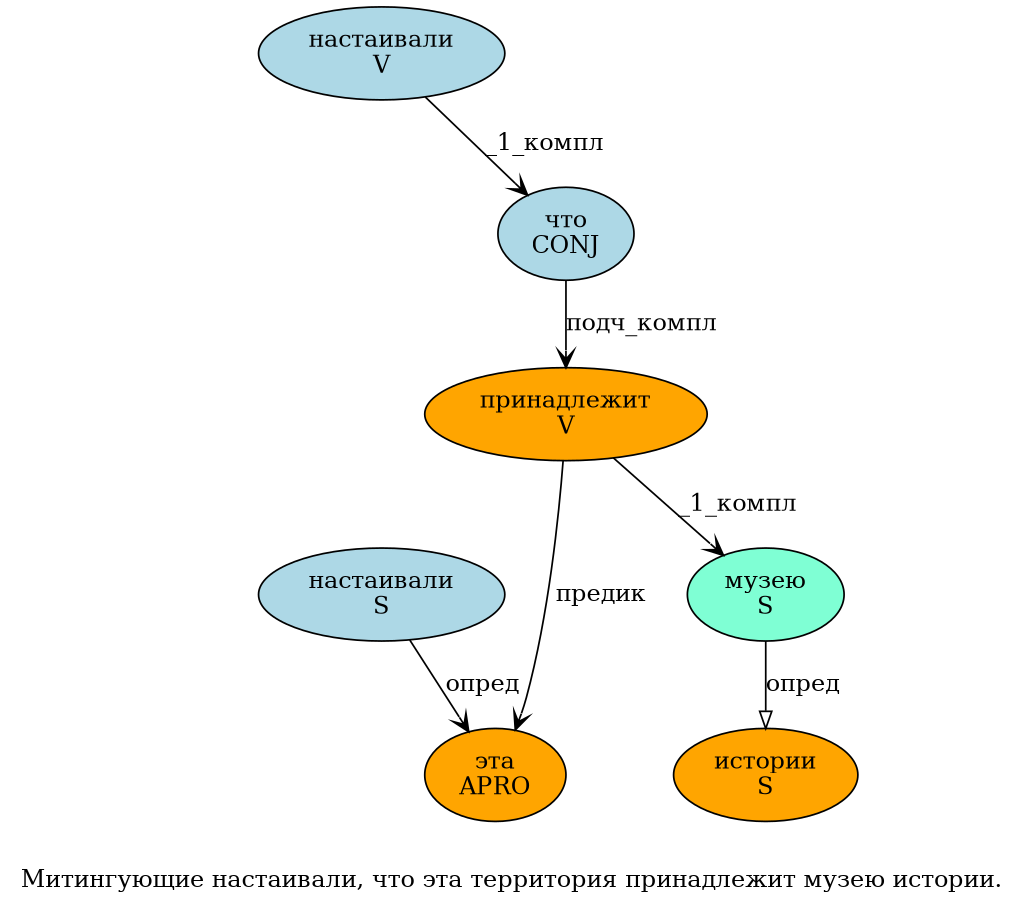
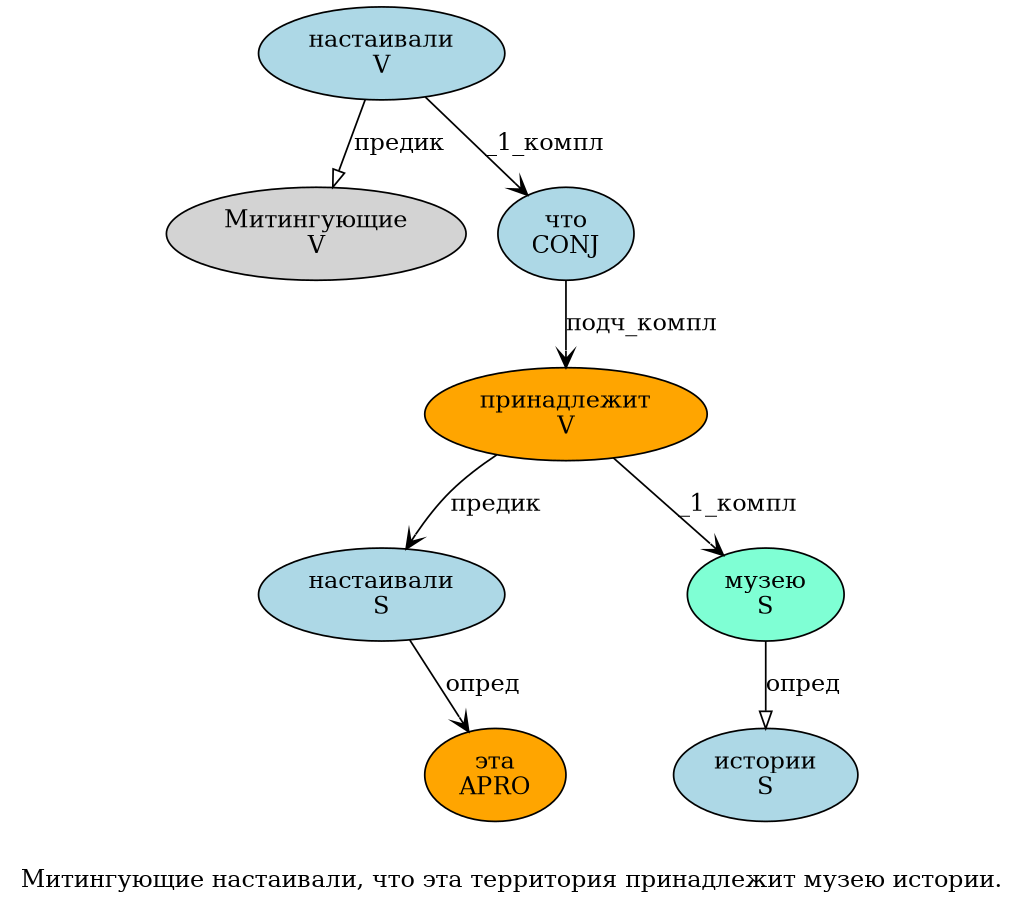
node "Митингующие V": added
edge "принадлежит V" -> "эта APRO": now "принадлежит V" -> "настаивали S"
node "истории S": fillcolor orange -> lightblue
